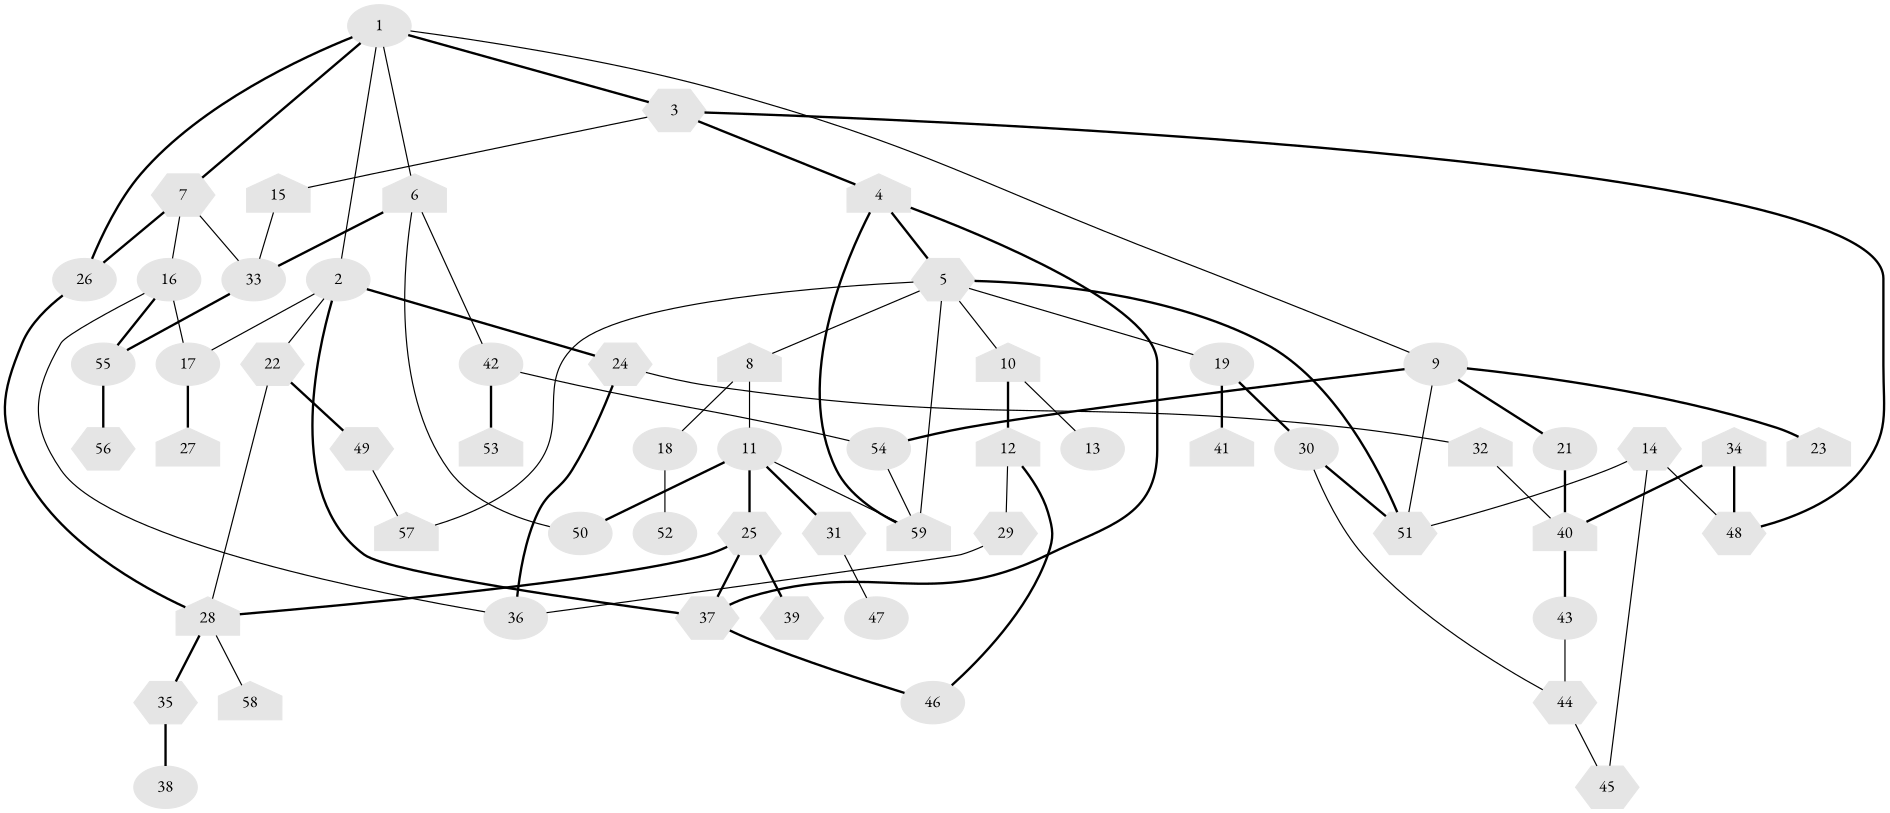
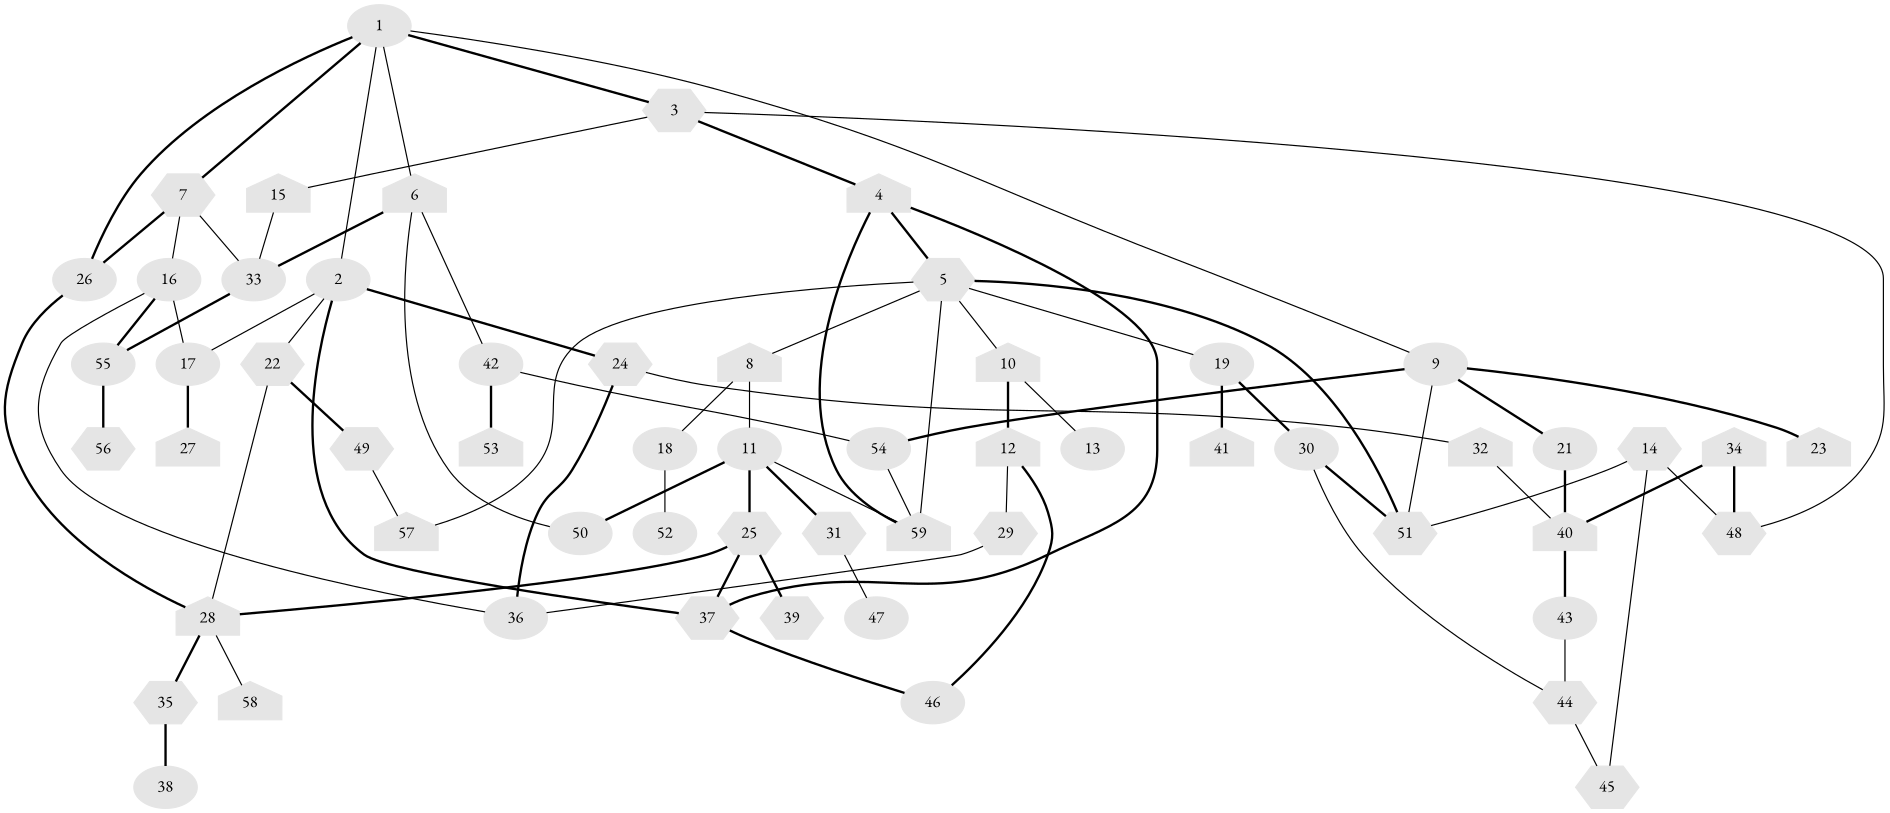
edge "3" -- "48": style bold -> solid
